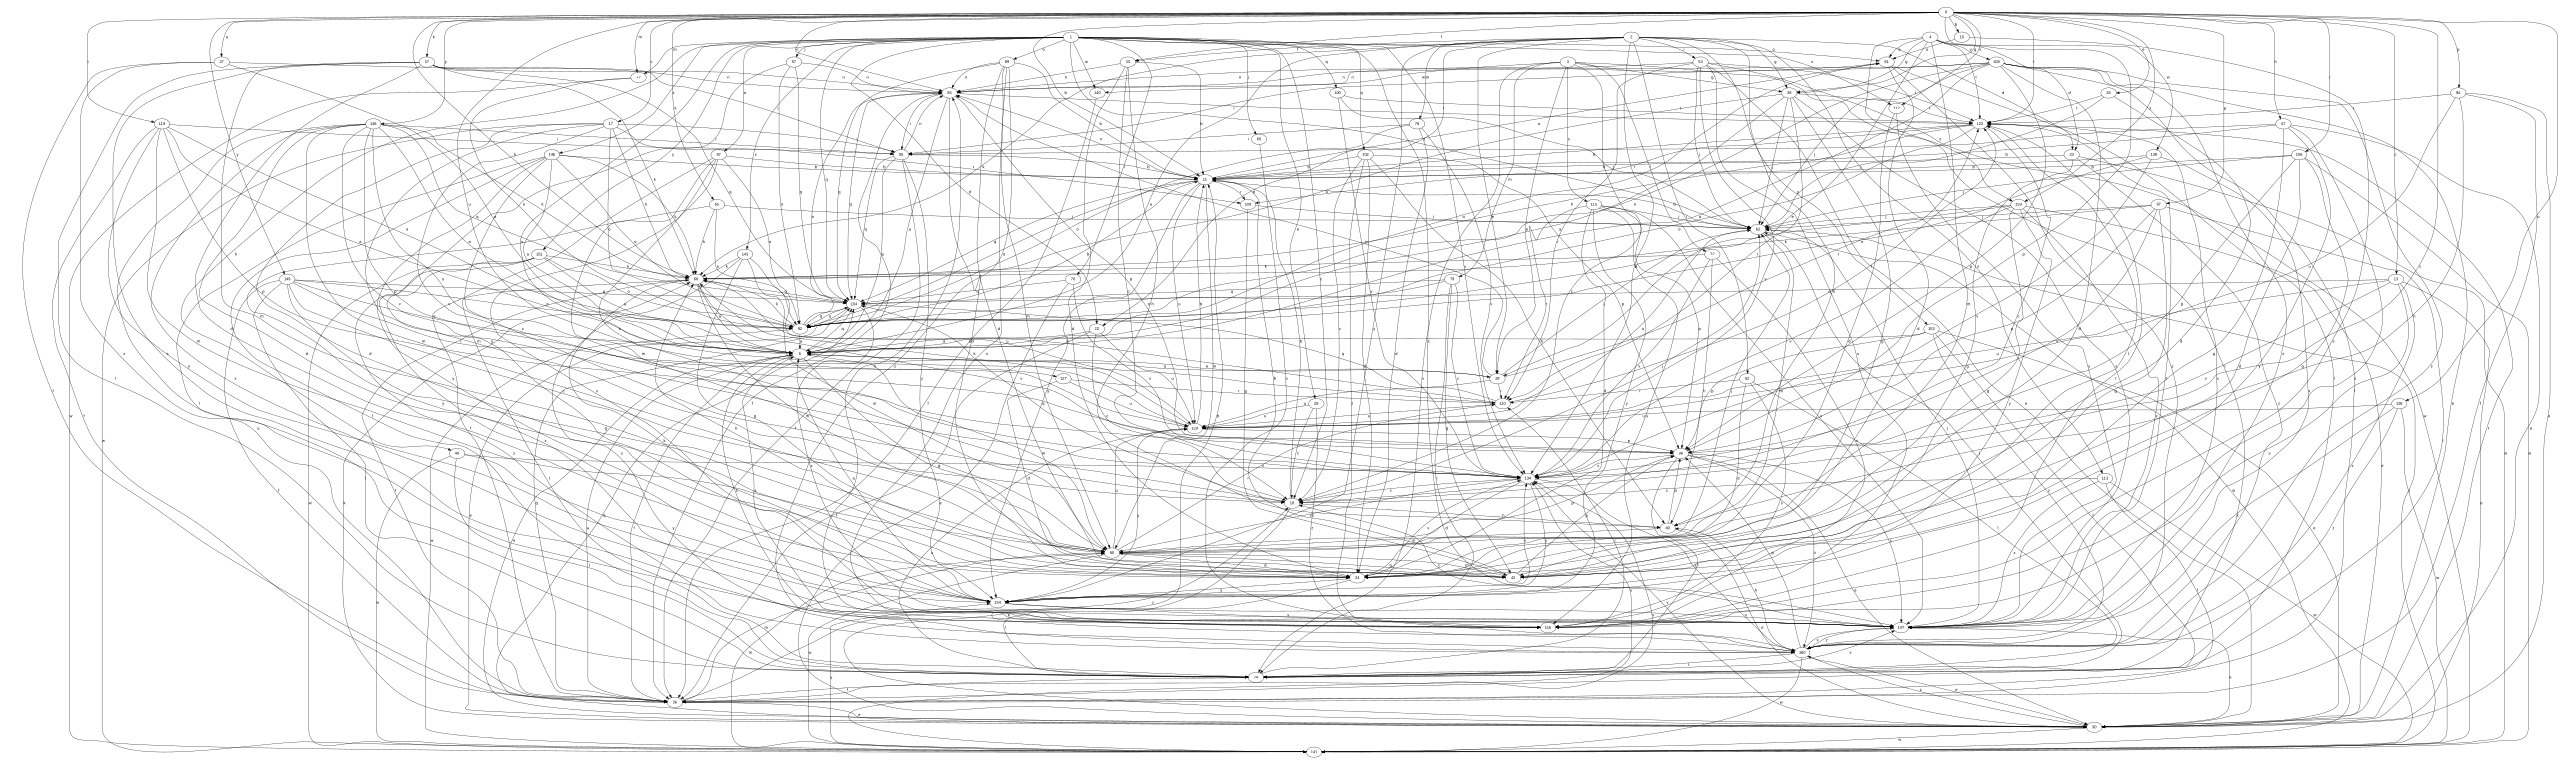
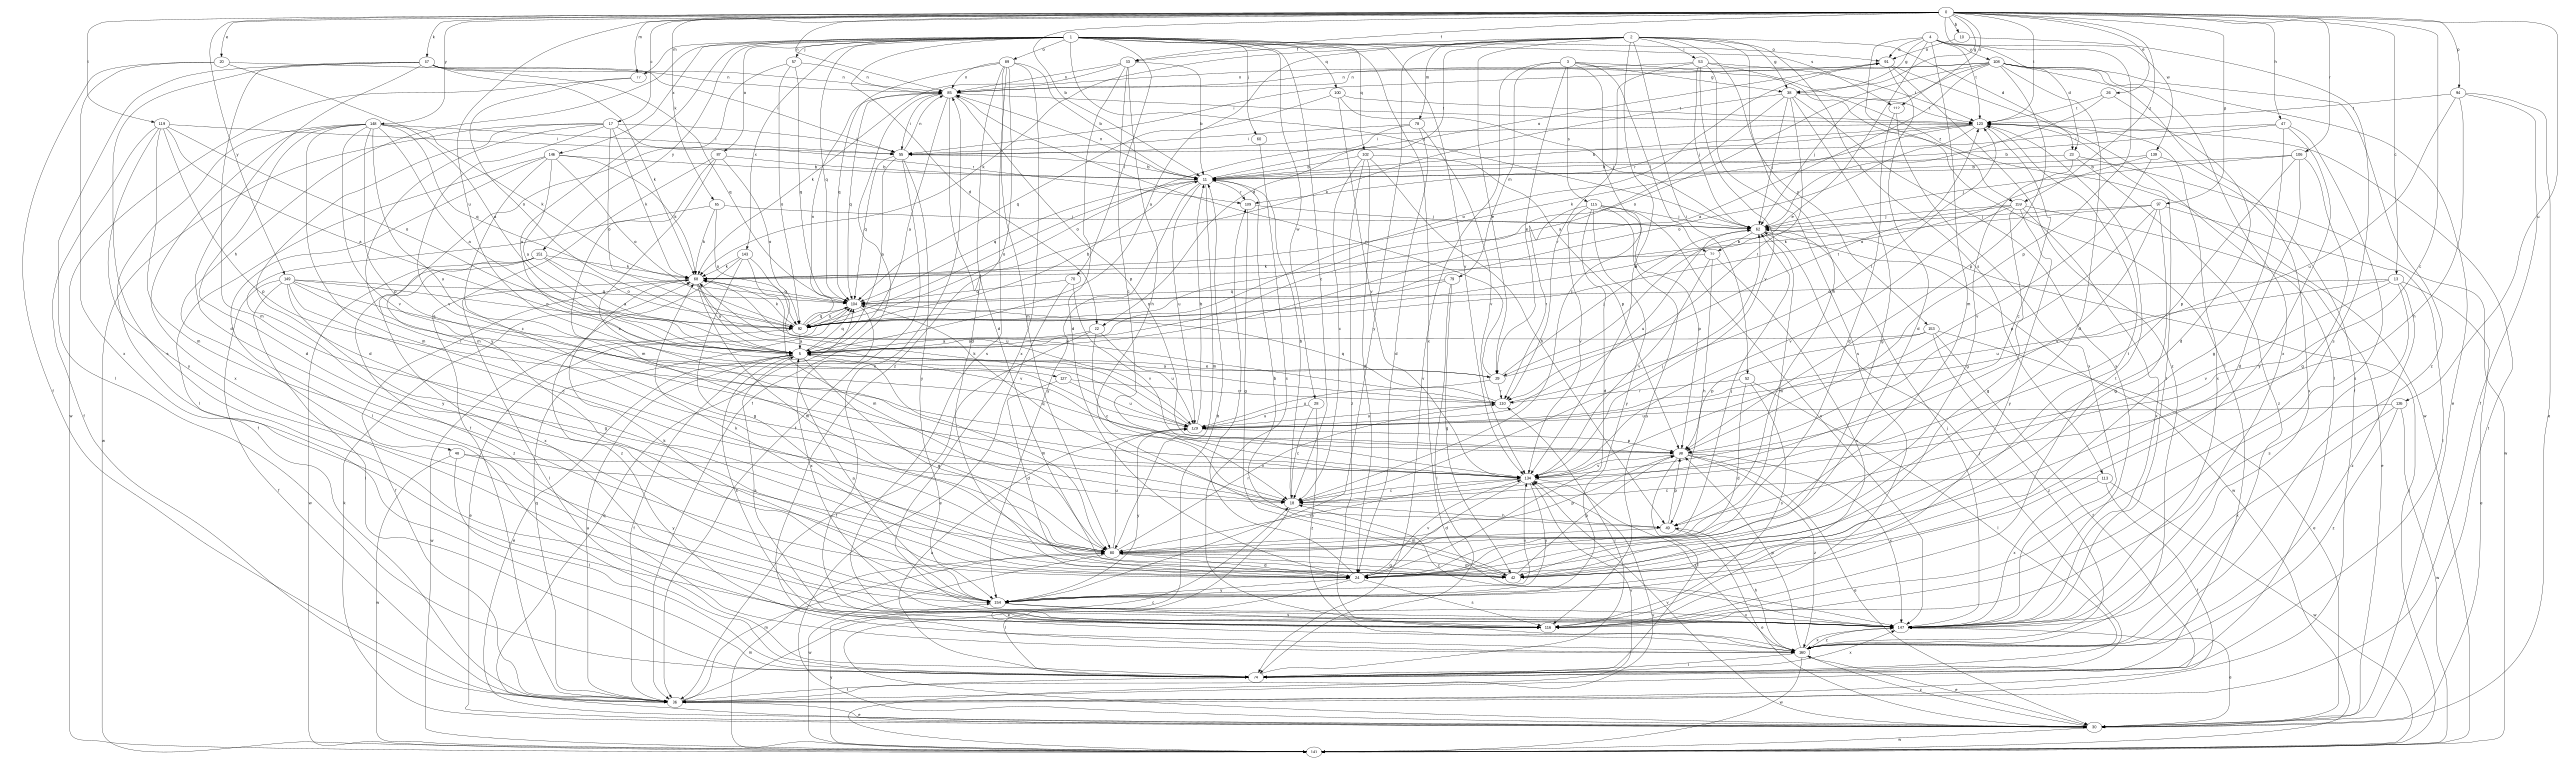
edge "0" -> "68": now "33" -> "68"
node "27": label "27" -> "20"
node "140": removed
edge "123" -> "55": added, label "i"
edge "100" -> "104": added, label "q"
edge "62" -> "11": now "62" -> "72"
edge "1" -> "28": label "e" -> "w"
edge "79" -> "134": now "115" -> "134"
edge "53" -> "30": removed, label "e"
edge "146" -> "36": label "u" -> "f"
edge "24" -> "109": added, label "r"
edge "146" -> "154": removed, label "y"
edge "47" -> "30": removed, label "e"
edge "24" -> "116": added, label "s"
edge "87" -> "147": now "89" -> "147"
edge "106" -> "141": removed, label "w"
